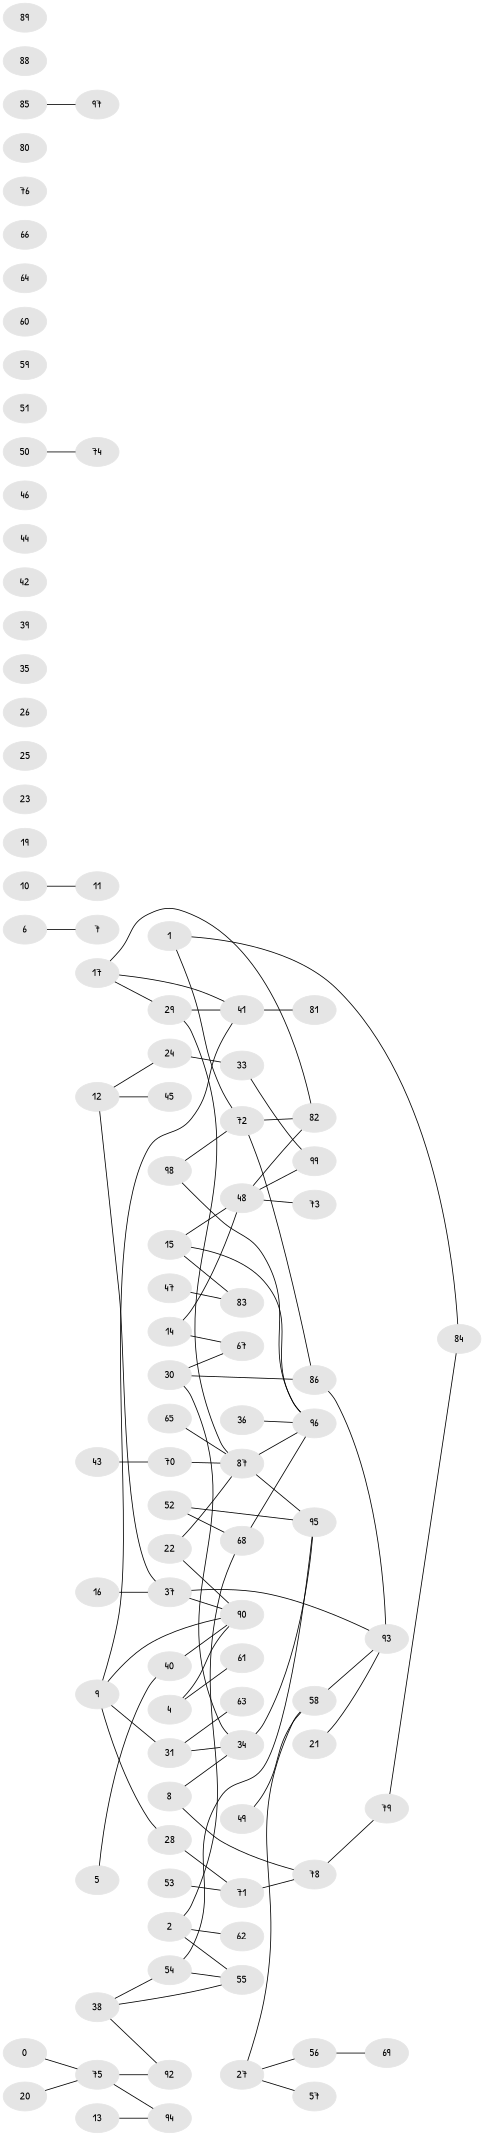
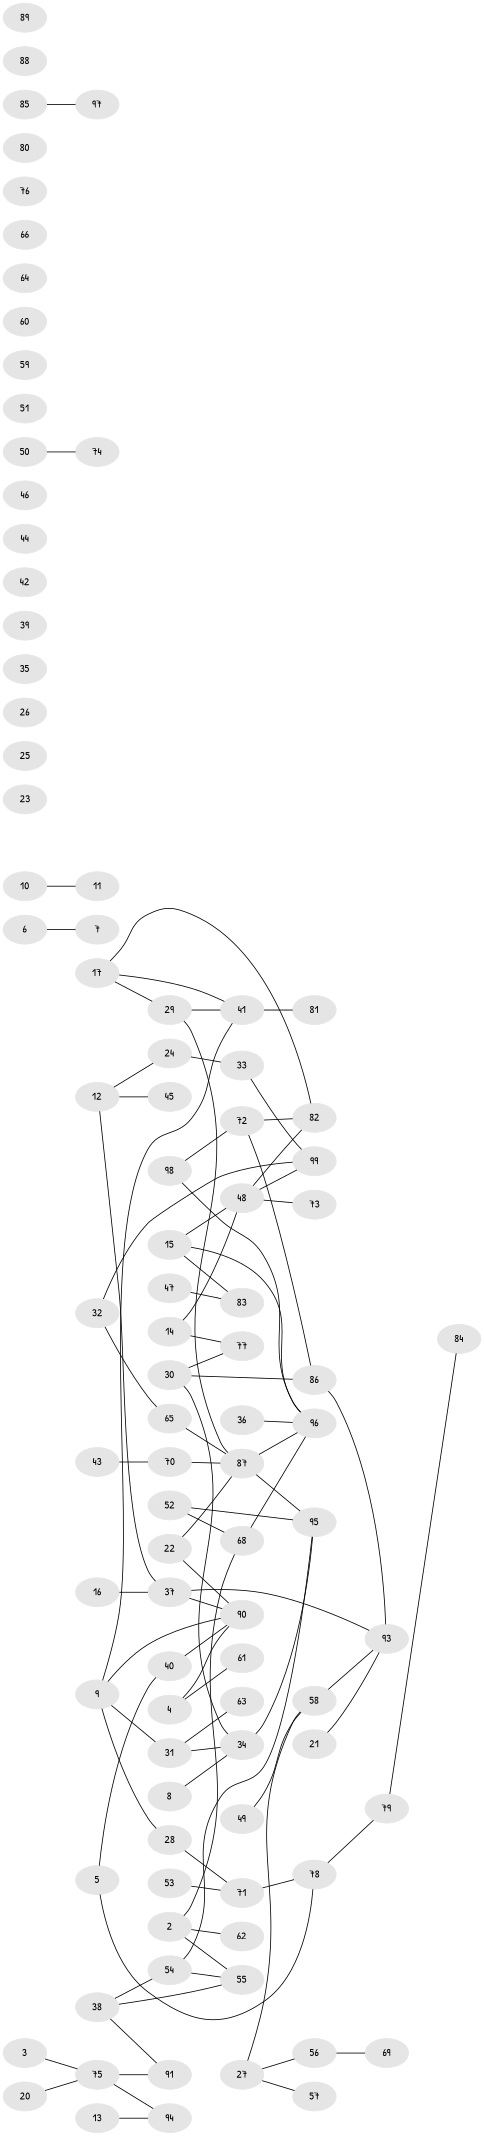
node "19": removed
node "1": removed
node "32": added
node "67": label "67" -> "77"
edge "8" -- "78": now "5" -- "78"
node "0": label "0" -> "3"
node "92": label "92" -> "91"
